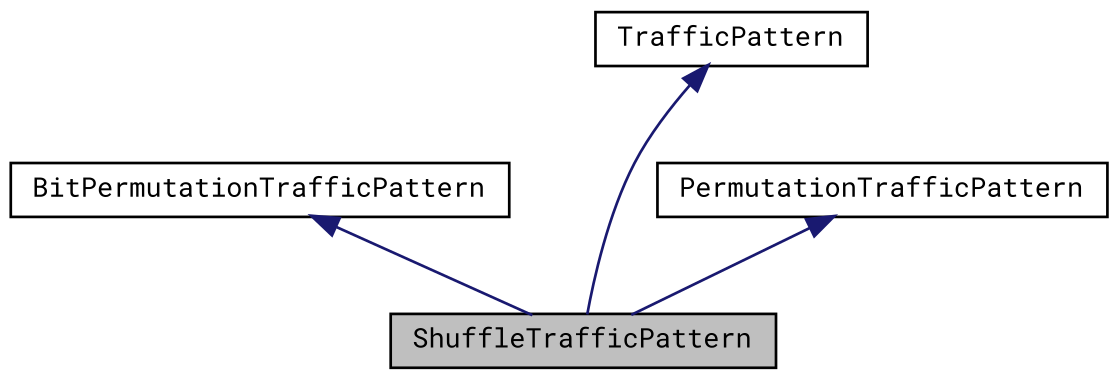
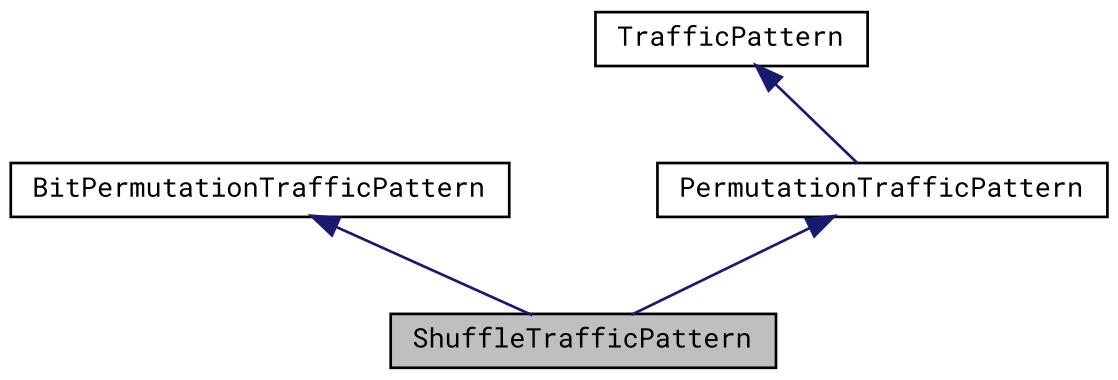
edge "ShuffleTrafficPattern" -> "TrafficPattern": now "PermutationTrafficPattern" -> "TrafficPattern"
